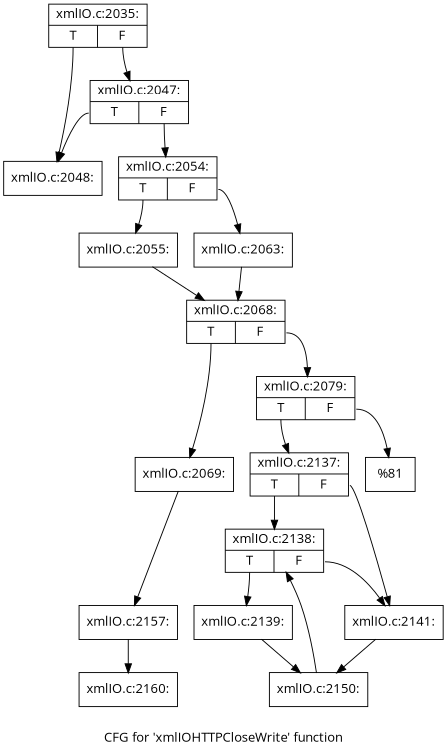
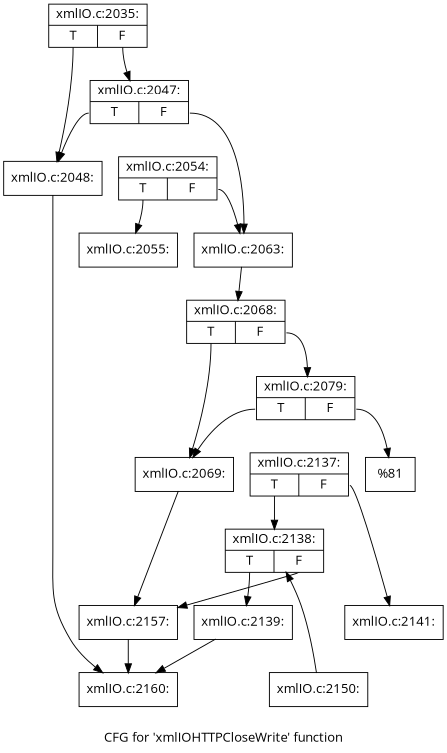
edge "xmlIO.c:2047:" -> "xmlIO.c:2054:": now "xmlIO.c:2047:" -> "xmlIO.c:2063:"
edge "xmlIO.c:2055:" -> "xmlIO.c:2068:": removed
edge "xmlIO.c:2079:" -> "xmlIO.c:2137:": now "xmlIO.c:2079:" -> "xmlIO.c:2069:"
edge "xmlIO.c:2048:" -> "xmlIO.c:2160:": added
edge "xmlIO.c:2138:" -> "xmlIO.c:2141:": now "xmlIO.c:2138:" -> "xmlIO.c:2157:"
edge "xmlIO.c:2139:" -> "xmlIO.c:2150:": now "xmlIO.c:2139:" -> "xmlIO.c:2160:"
edge "xmlIO.c:2141:" -> "xmlIO.c:2150:": removed
